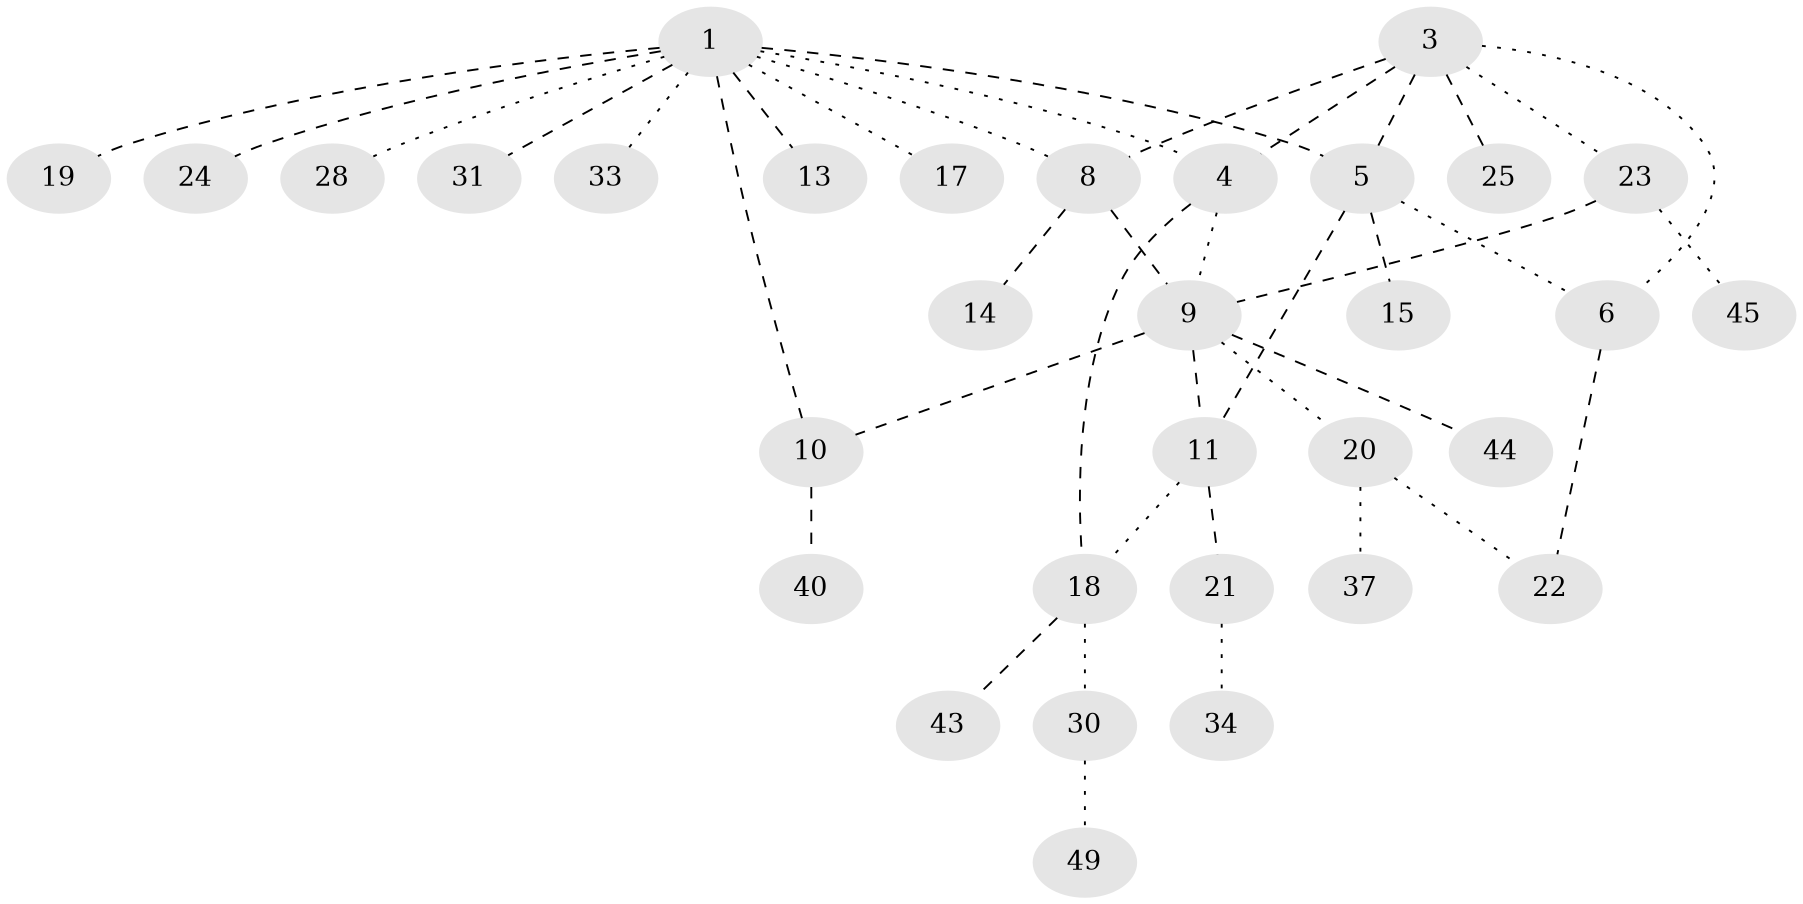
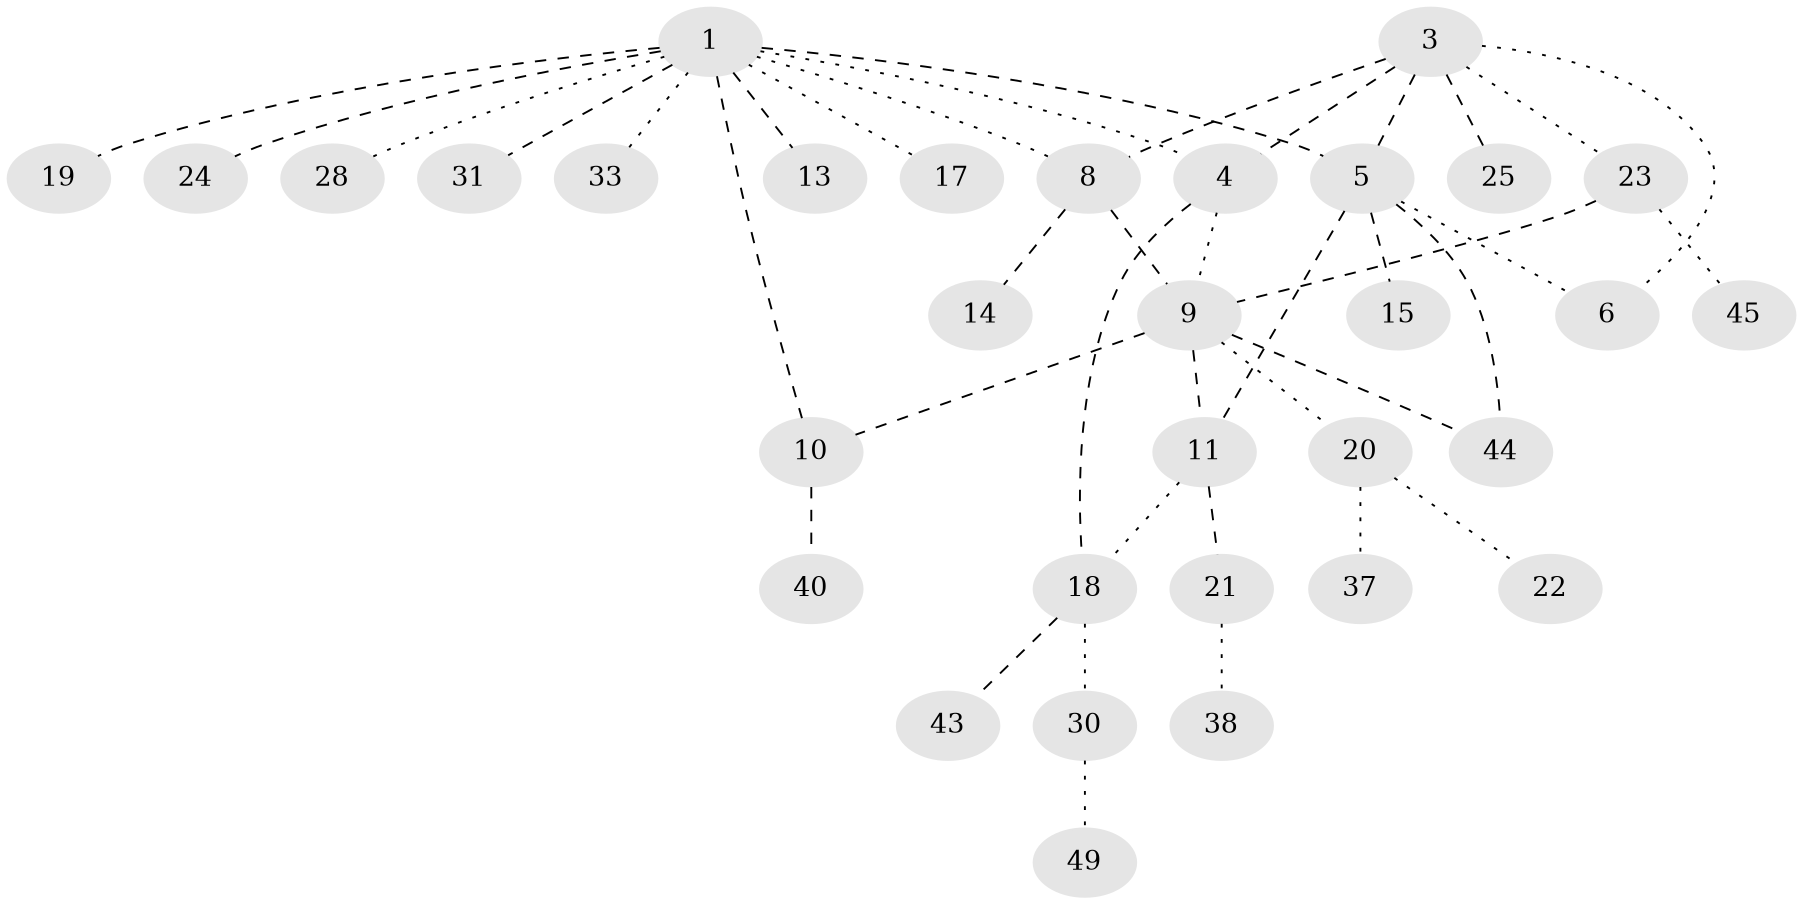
edge "5" -- "44": added
edge "6" -- "22": removed
node "34": label "34" -> "38"
